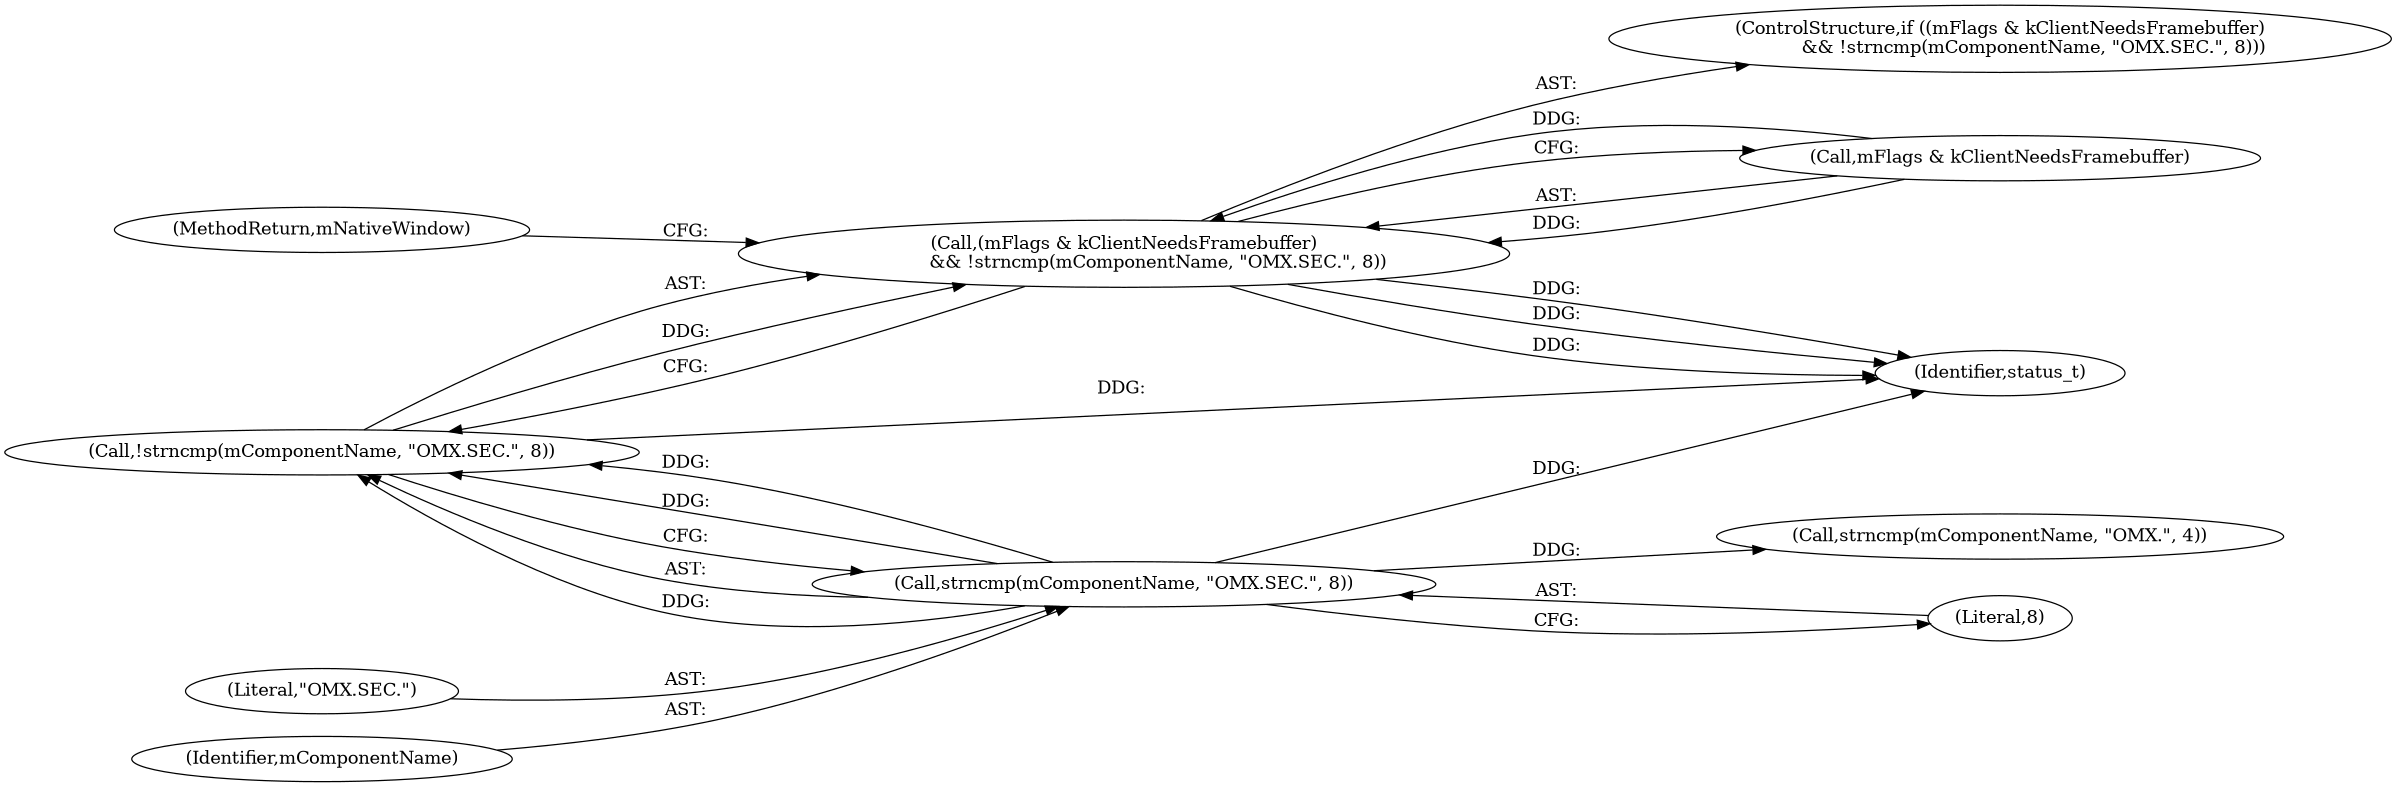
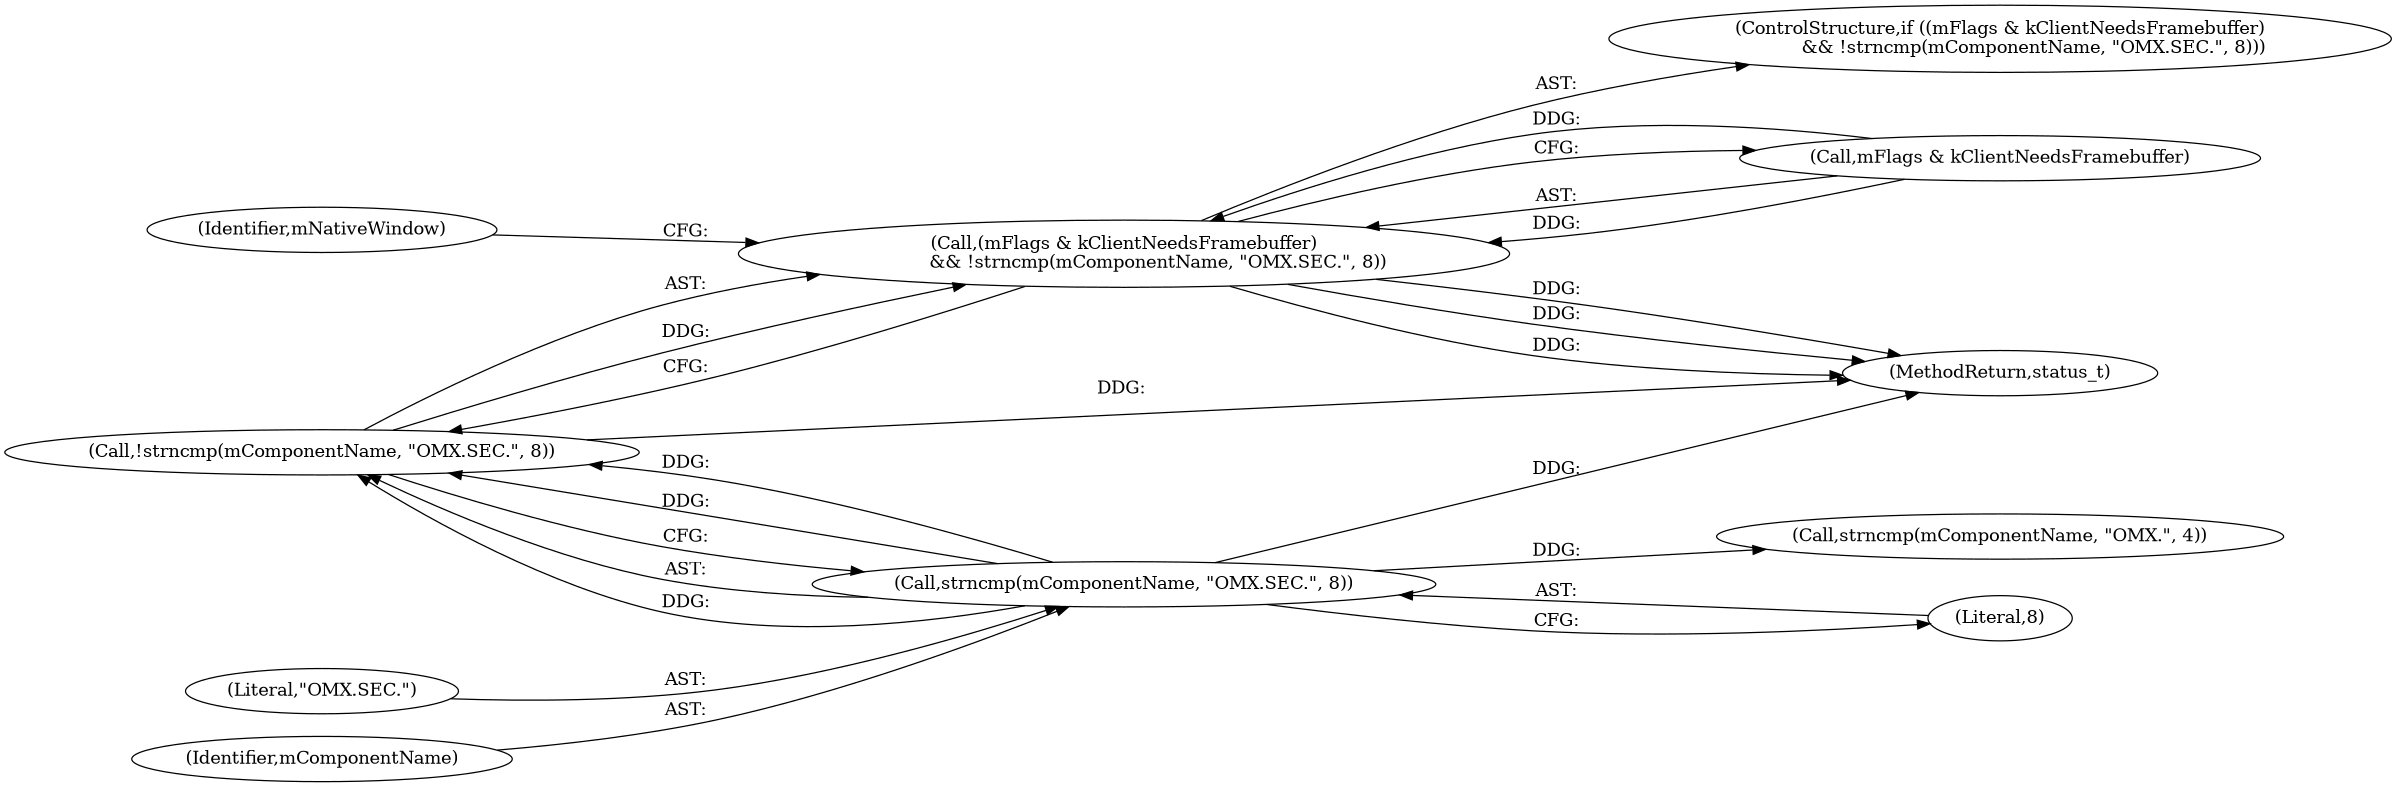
node "(MethodReturn,mNativeWindow)": label "(MethodReturn,mNativeWindow)" -> "(Identifier,mNativeWindow)"
node "(Identifier,status_t)": label "(Identifier,status_t)" -> "(MethodReturn,status_t)"
